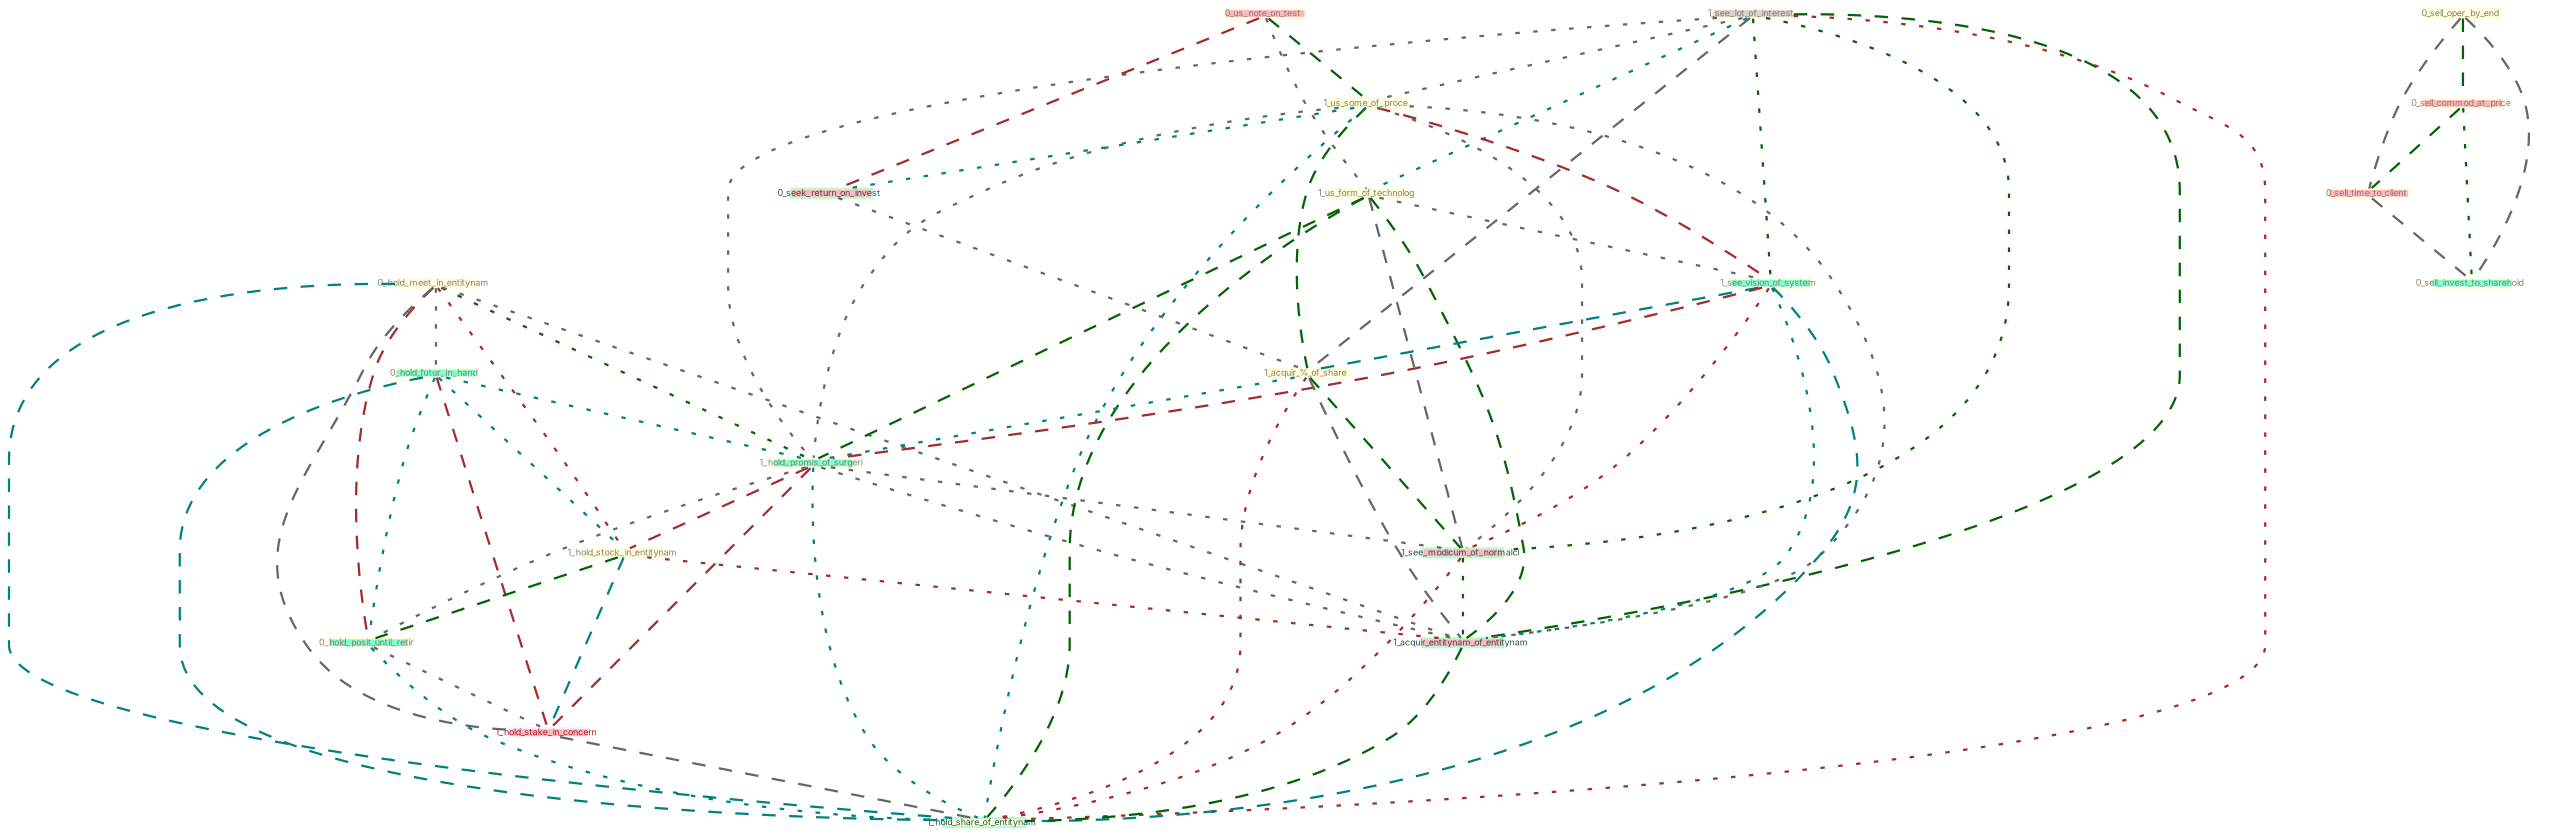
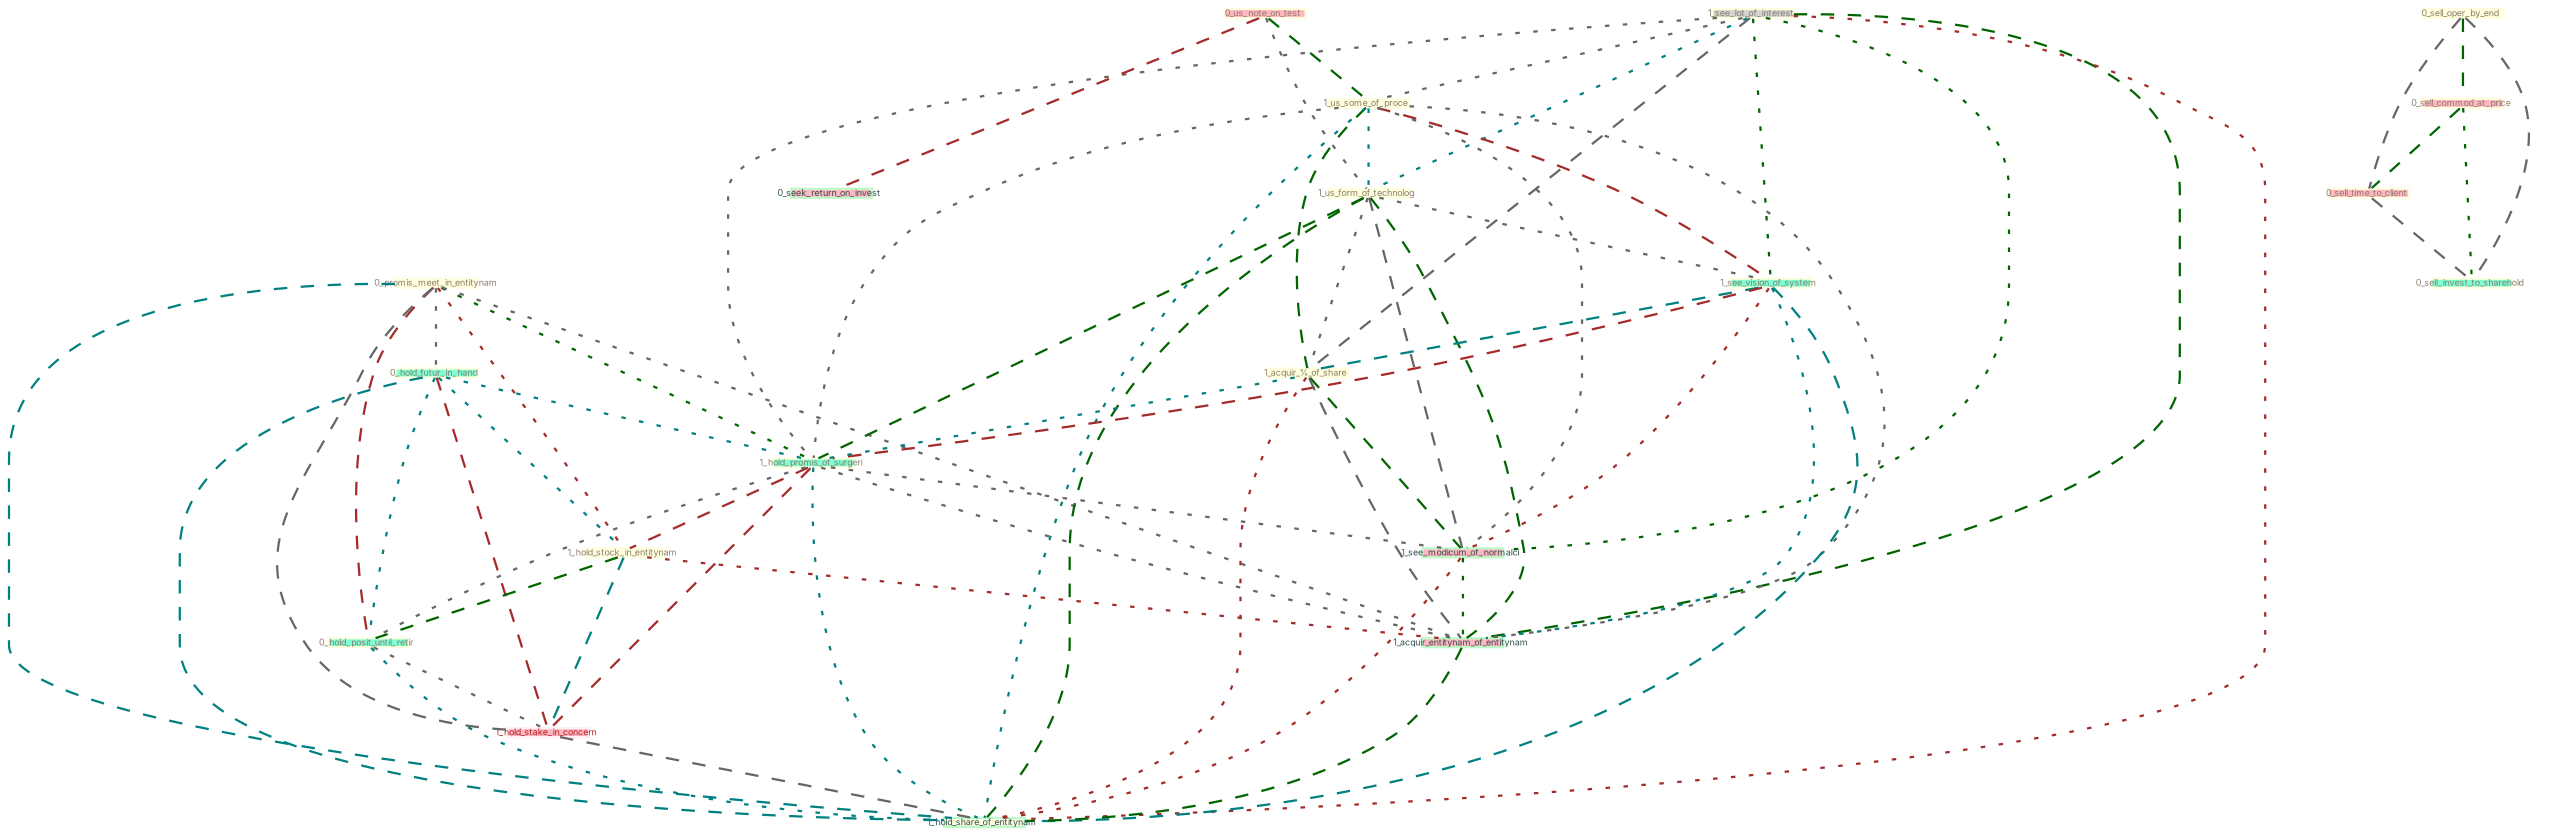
edge "1_us_some_of_proce" -- "0_seek_return_on_invest": now "1_us_some_of_proce" -- "1_us_form_of_technolog"
node "0_hold_meet_in_entitynam": label "0_hold_meet_in_entitynam" -> "0_promis_meet_in_entitynam"
edge "0_seek_return_on_invest" -- "1_acquir_%_of_share": now "1_us_form_of_technolog" -- "1_acquir_%_of_share"
